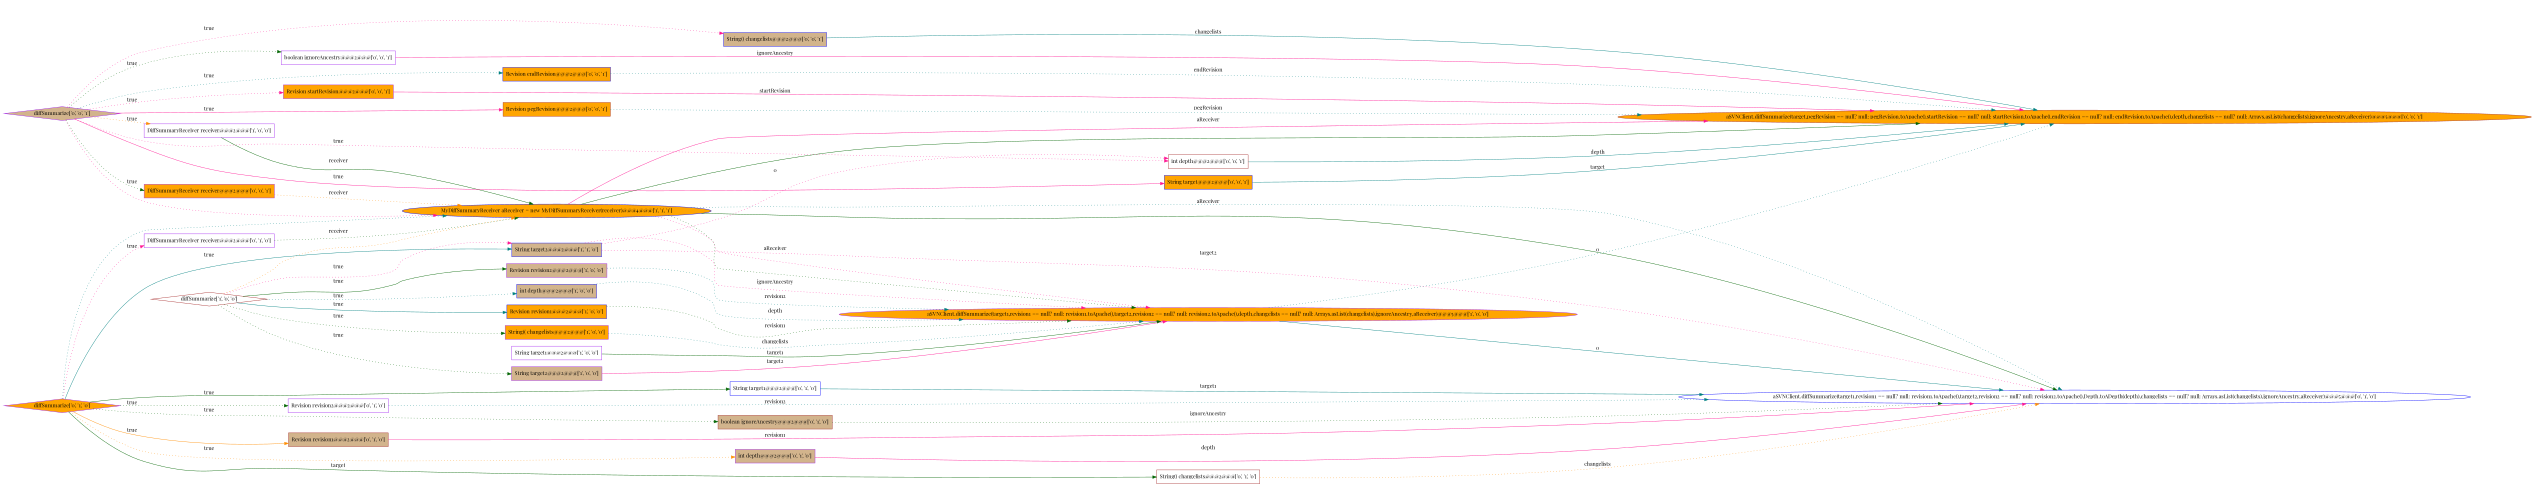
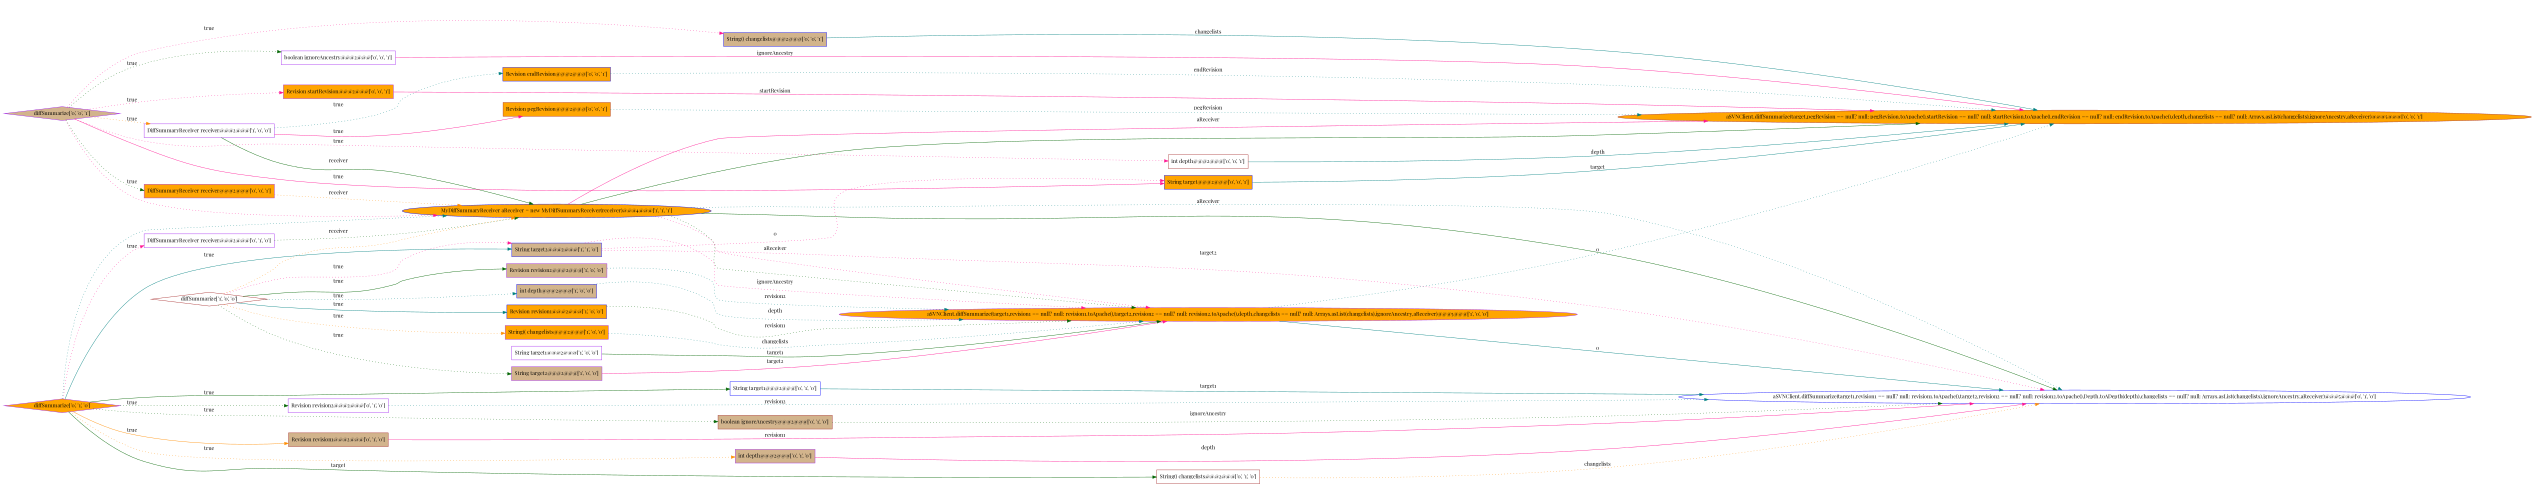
edge "diffSummarize['0', '0', '1']" -> "Revision endRevision@@@2@@@['0', '0', '1']": now "DiffSummaryReceiver receiver@@@2@@@['1', '0', '0']" -> "Revision endRevision@@@2@@@['0', '0', '1']"
edge "diffSummarize['0', '0', '1']" -> "Revision pegRevision@@@2@@@['0', '0', '1']": now "DiffSummaryReceiver receiver@@@2@@@['1', '0', '0']" -> "Revision pegRevision@@@2@@@['0', '0', '1']"
edge "String target2@@@2@@@['1', '1', '0']" -> "int depth@@@2@@@['0', '0', '1']": now "String target2@@@2@@@['1', '1', '0']" -> "String target@@@2@@@['0', '0', '1']"
edge "diffSummarize['1', '0', '0']" -> "String(( changelists@@@2@@@['1', '0', '0']": color darkgreen -> darkorange
